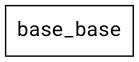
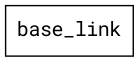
node "base_base": label "base_base" -> "base_link"
